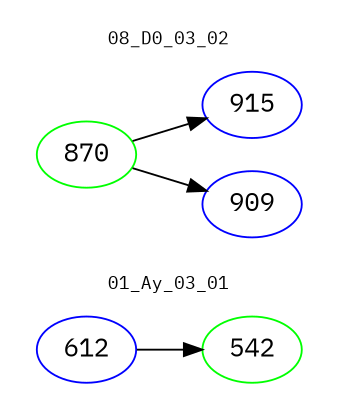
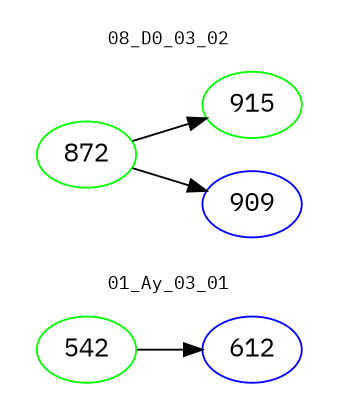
node "915": color blue -> green
node "870": label "870" -> "872"
edge "612" -> "542": reversed
